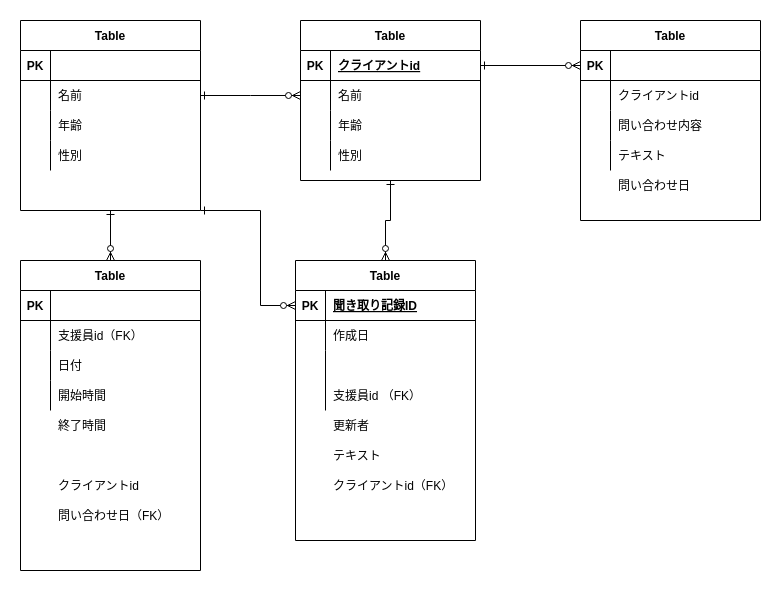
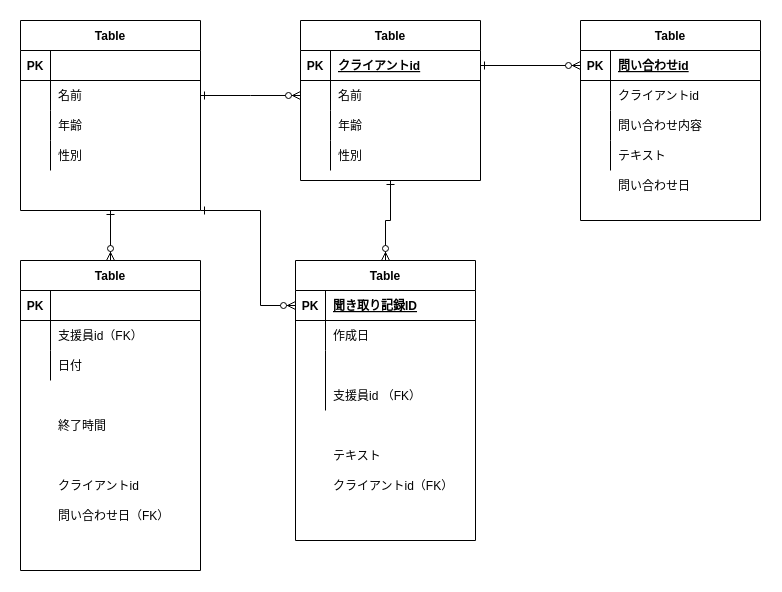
node "問い合わせid": added
node "開始時間": removed
node "更新者": removed
